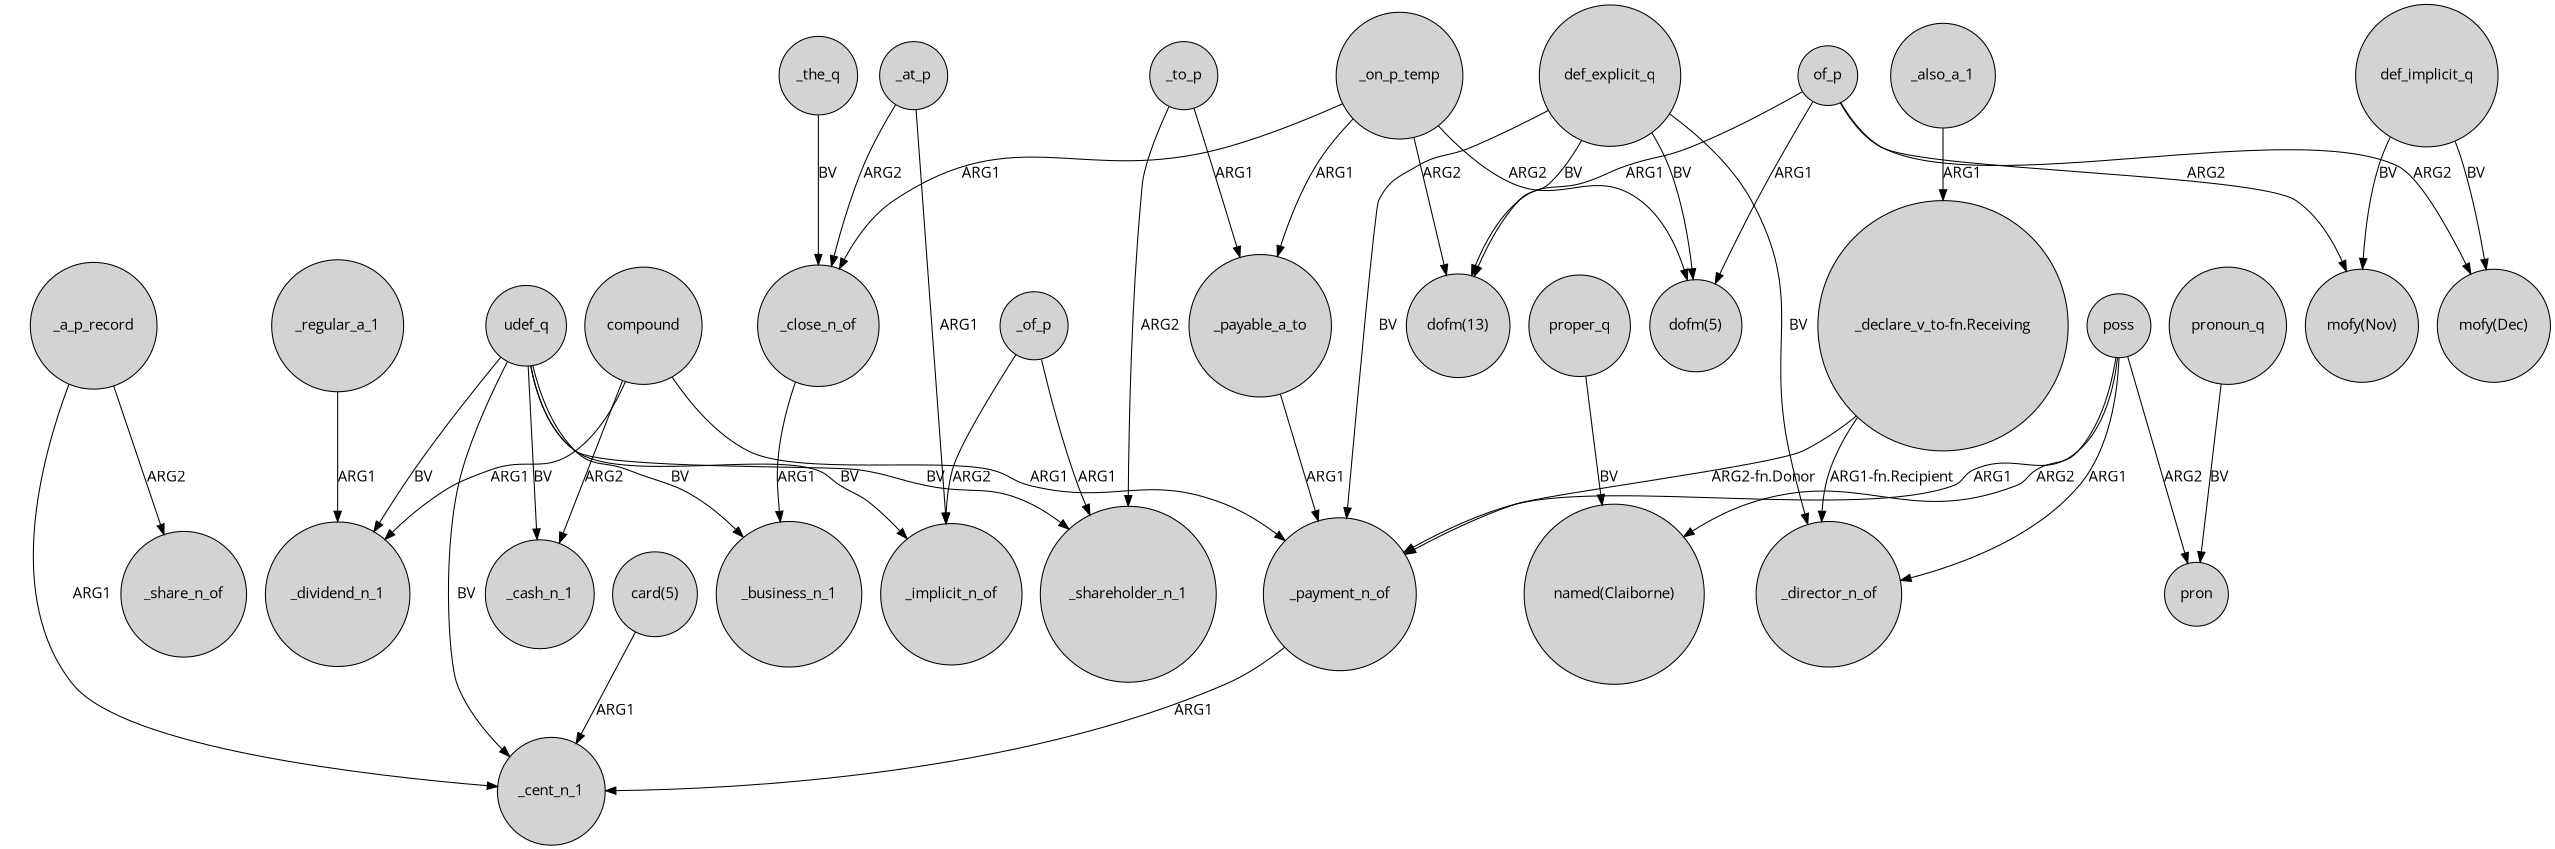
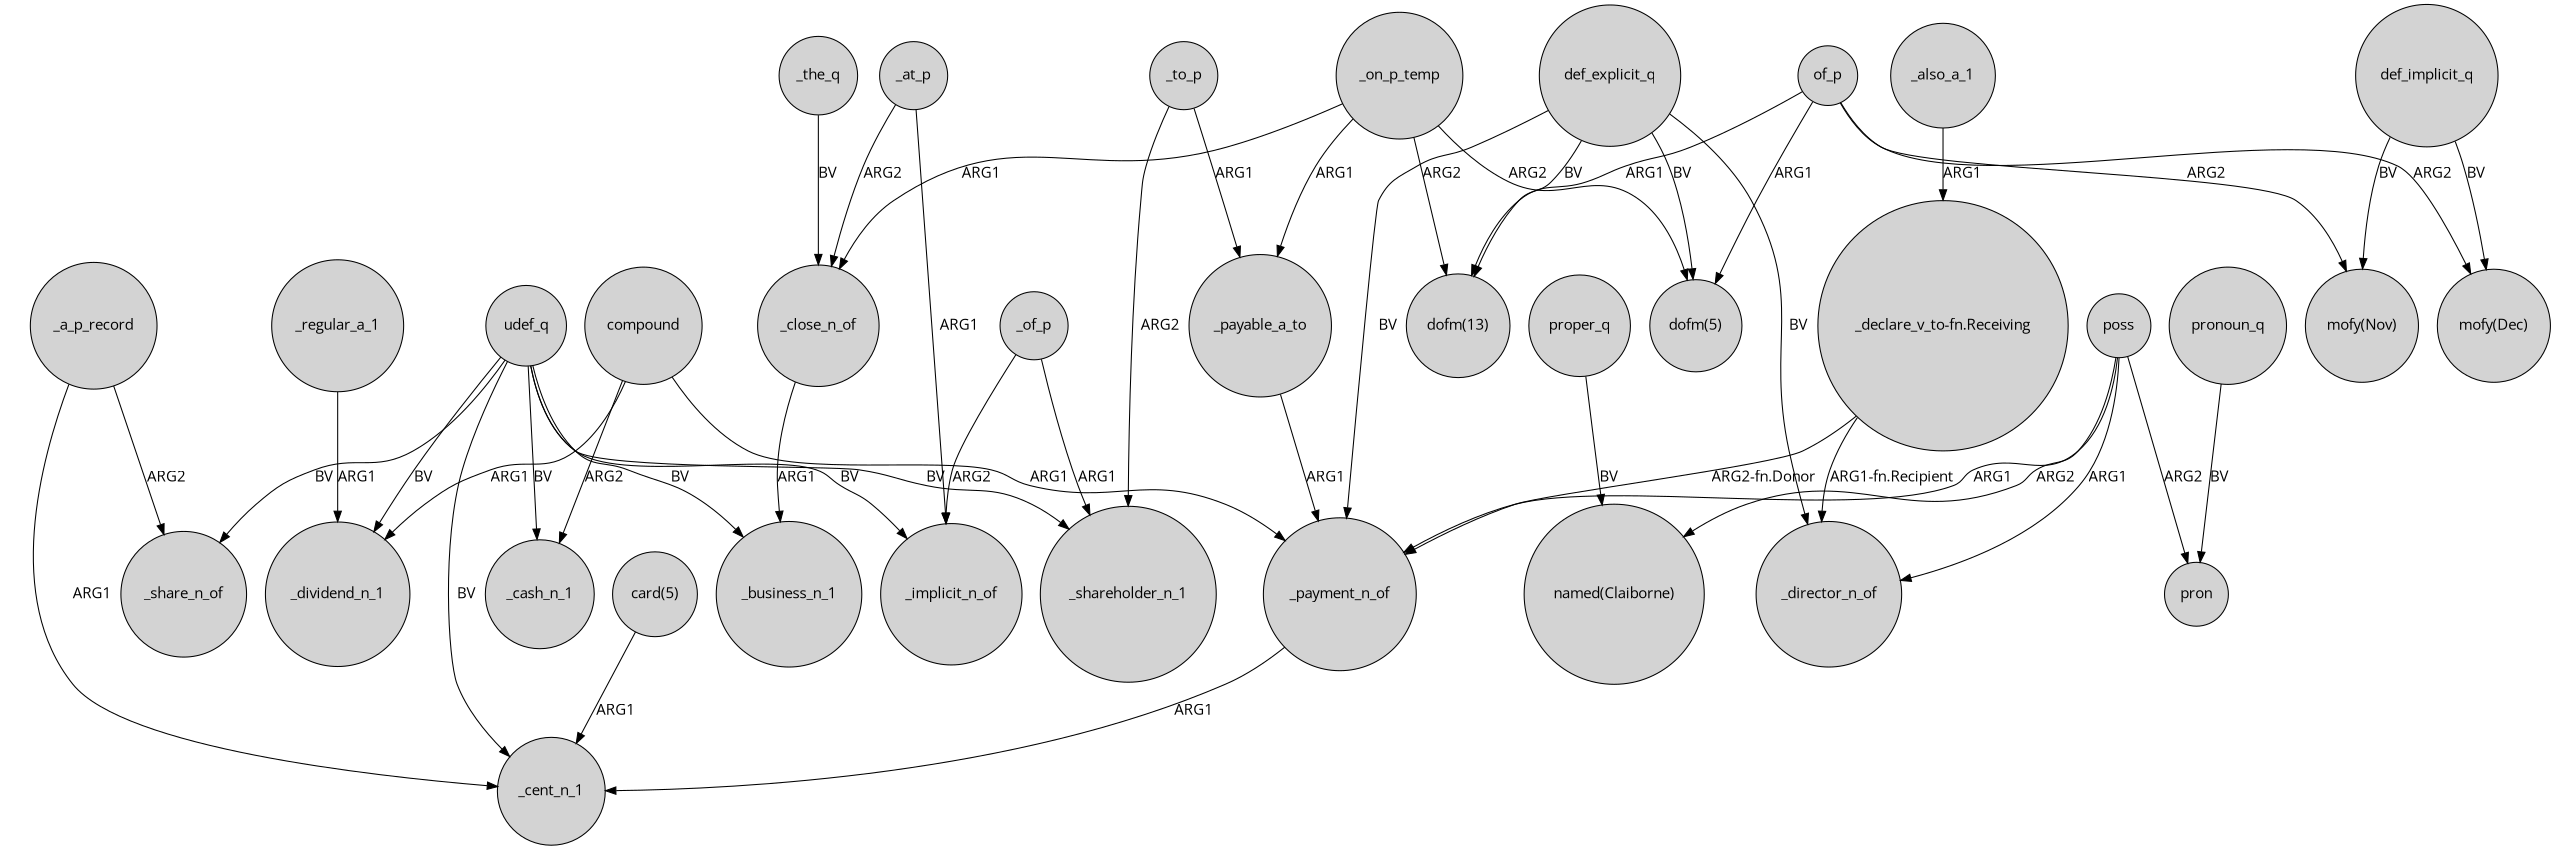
edge "udef_q" -> "_share_n_of": added, label "BV"
